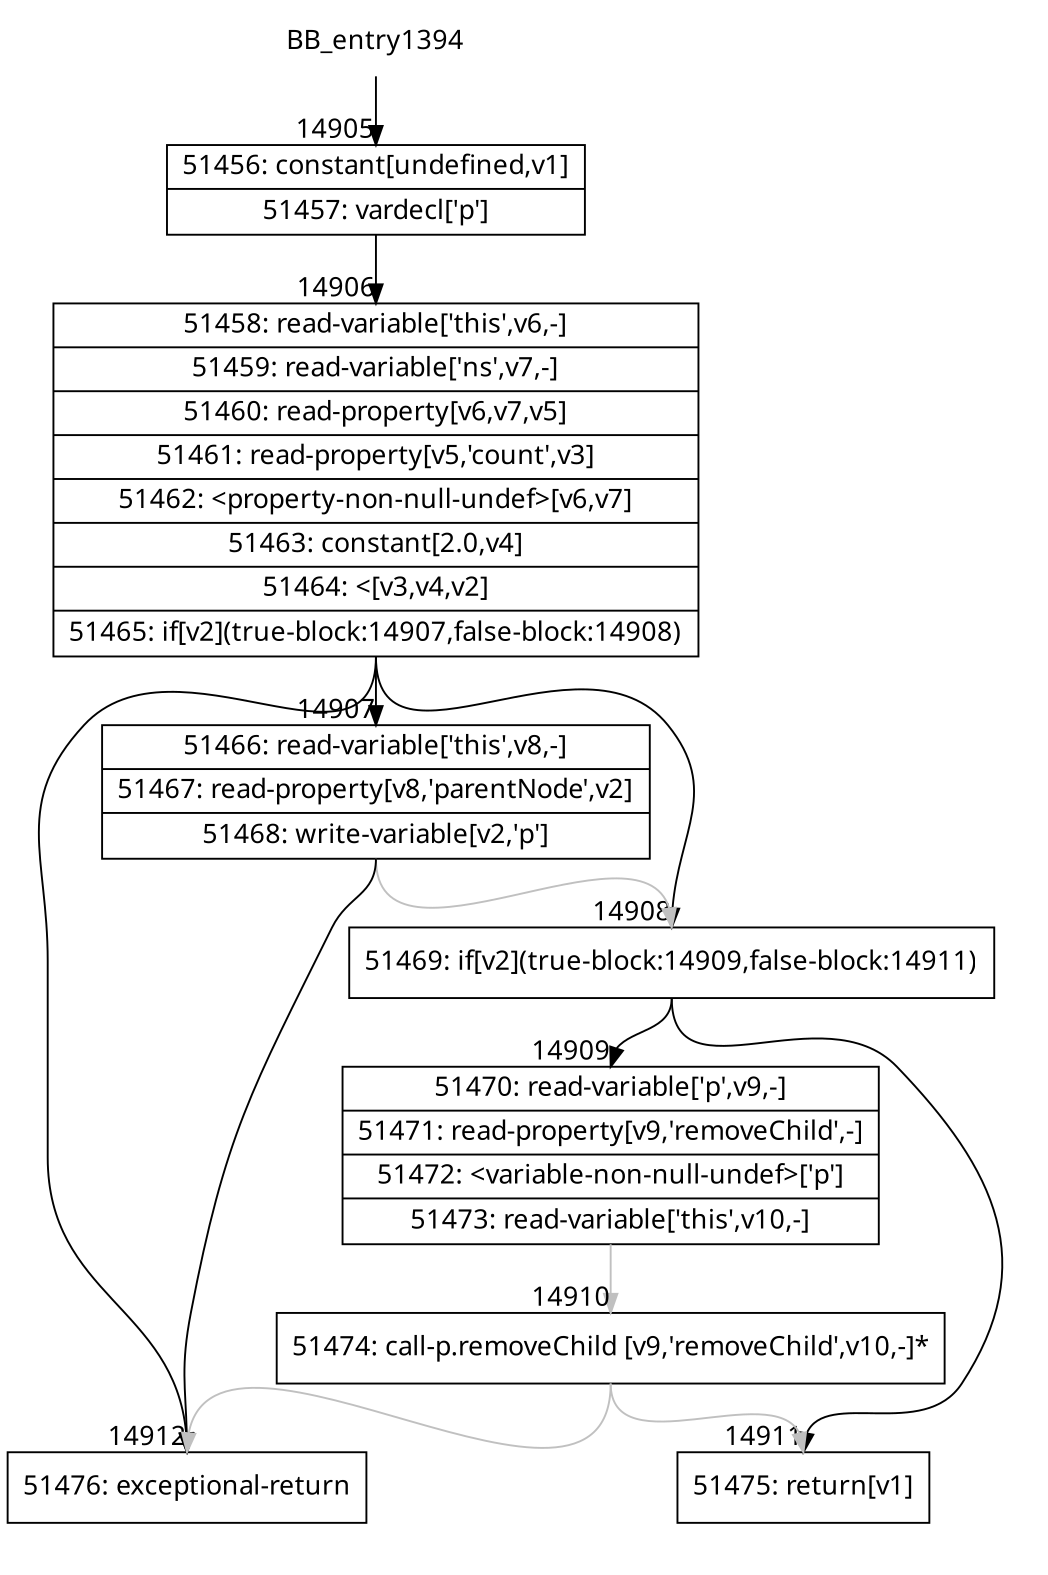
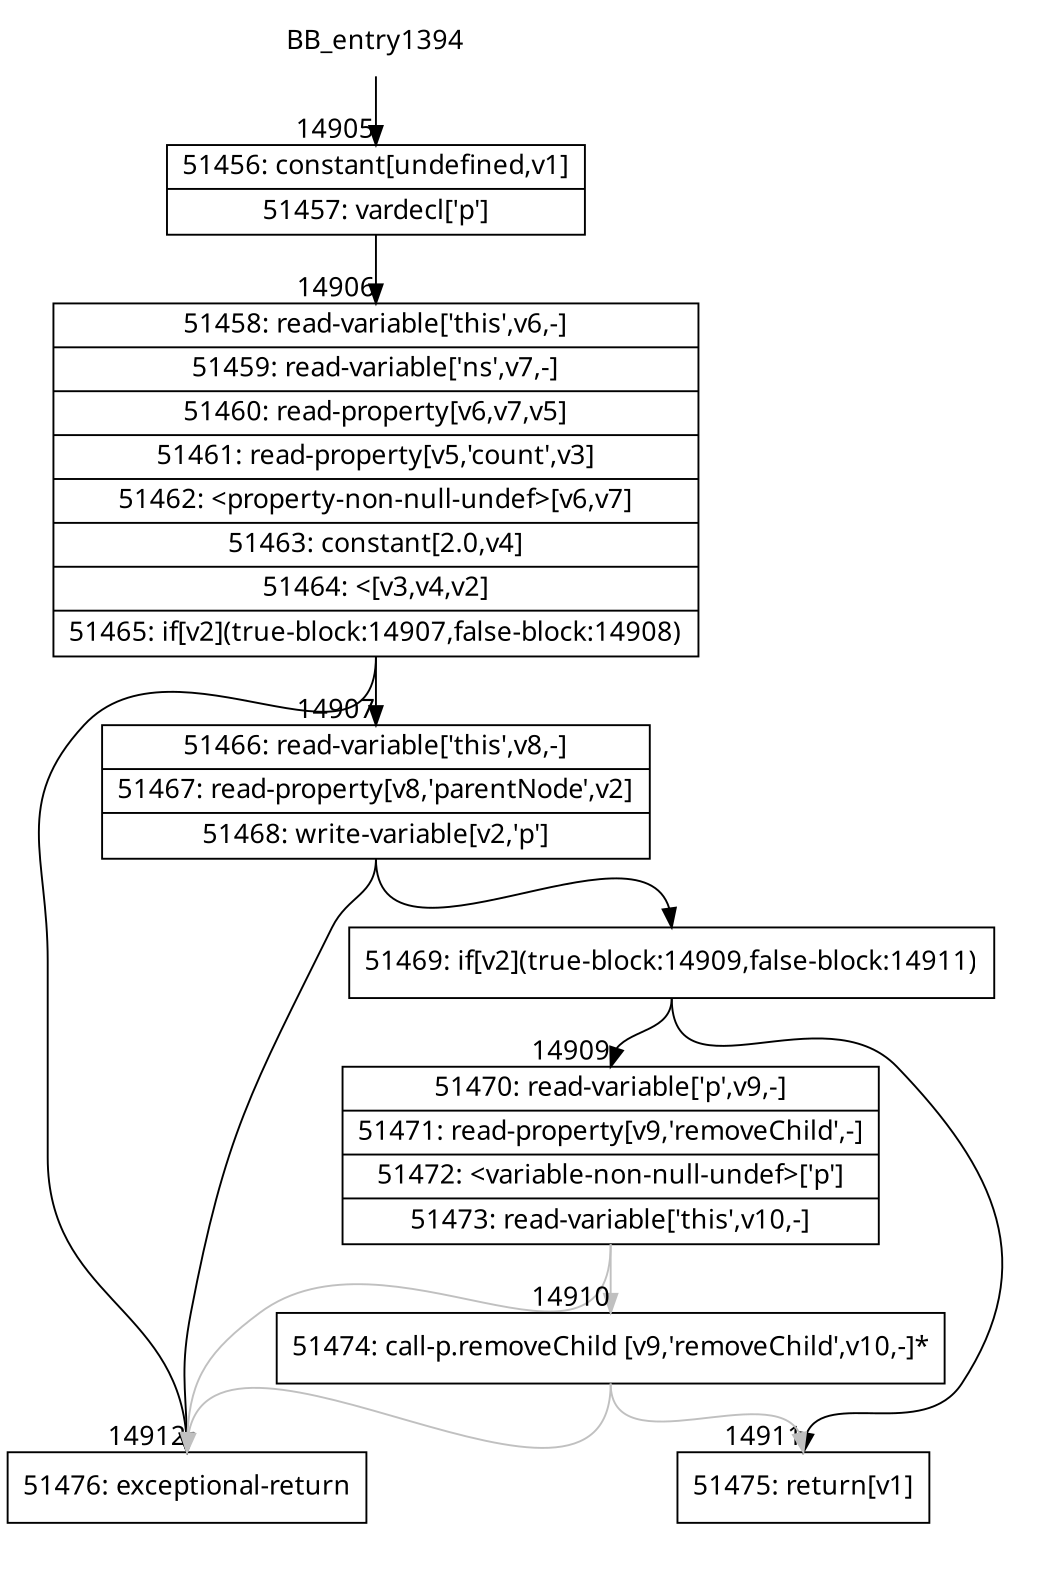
edge "51458: read-variable['this',v6,-]" -> "51469: if[v2](true-block:14909,false-block:14911)": removed
edge "51466: read-variable['this',v8,-]" -> "51469: if[v2](true-block:14909,false-block:14911)": color gray -> black
edge "51470: read-variable['p',v9,-]" -> "51476: exceptional-return": added
